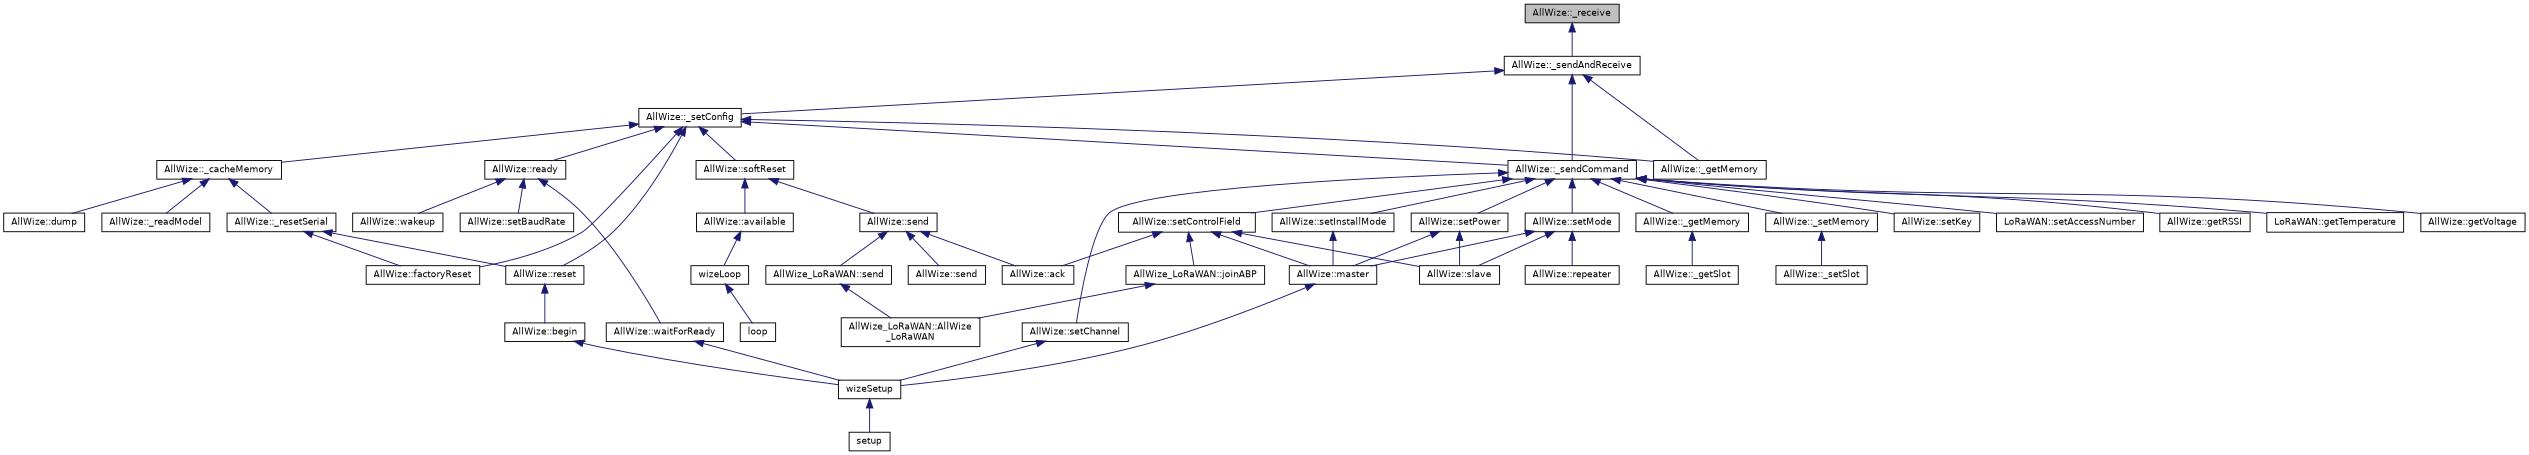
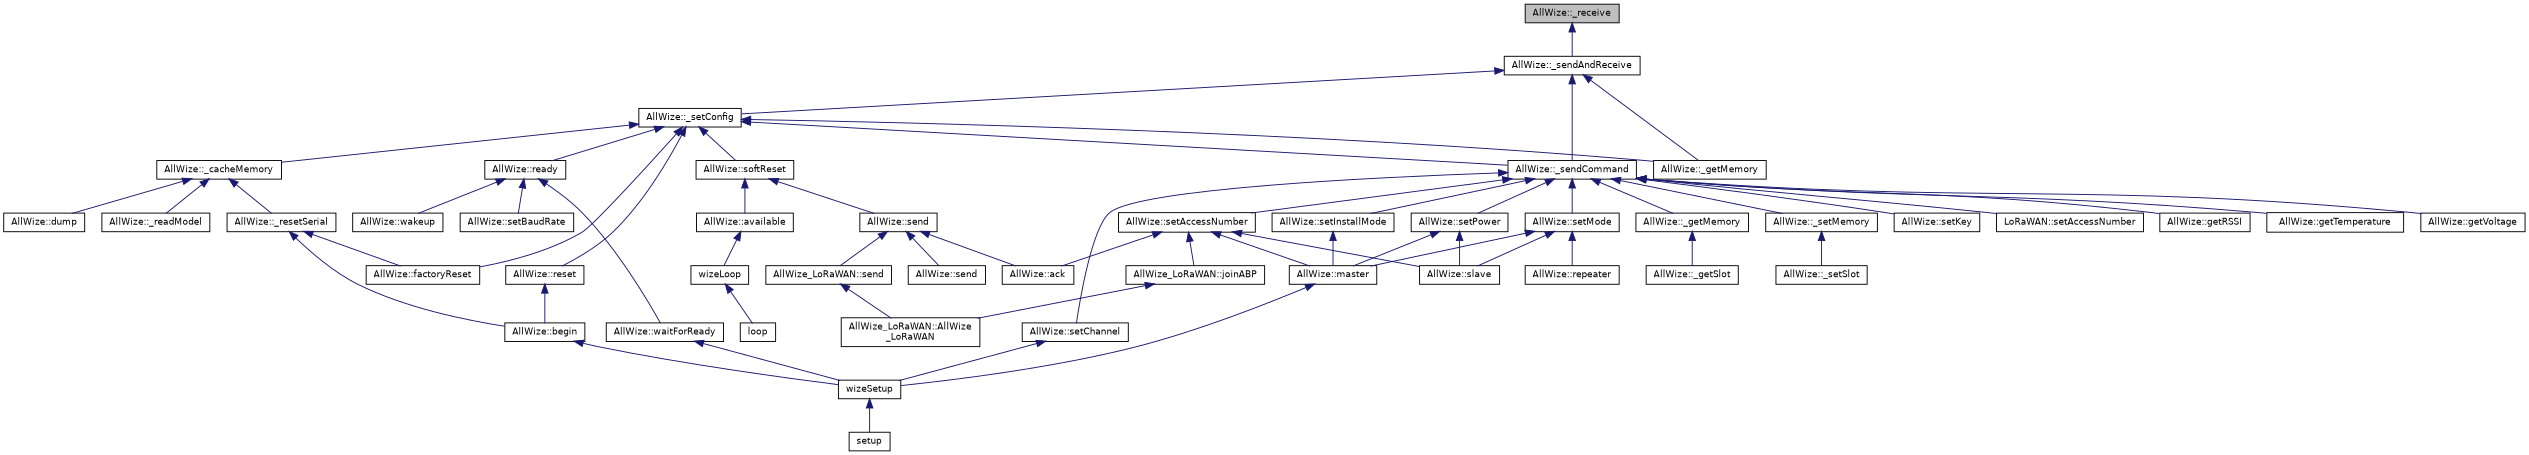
node "AllWize::setControlField": label "AllWize::setControlField" -> "AllWize::setAccessNumber"
node "LoRaWAN::getTemperature": label "LoRaWAN::getTemperature" -> "AllWize::getTemperature"
edge "AllWize::reset" -> "AllWize::_resetSerial": now "AllWize::begin" -> "AllWize::_resetSerial"
